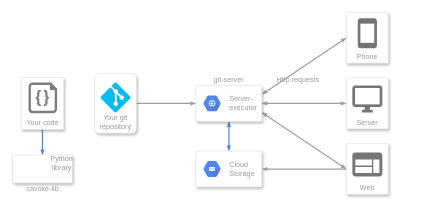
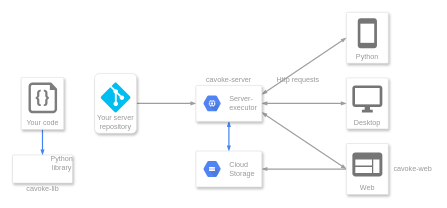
node "Phone": label "Phone" -> "Python"
node "git-server": label "git-server" -> "cavoke-server"
node "Your git repository": label "Your git repository" -> "Your server repository"
node "Server": label "Server" -> "Desktop"
node "cavoke-web": added
